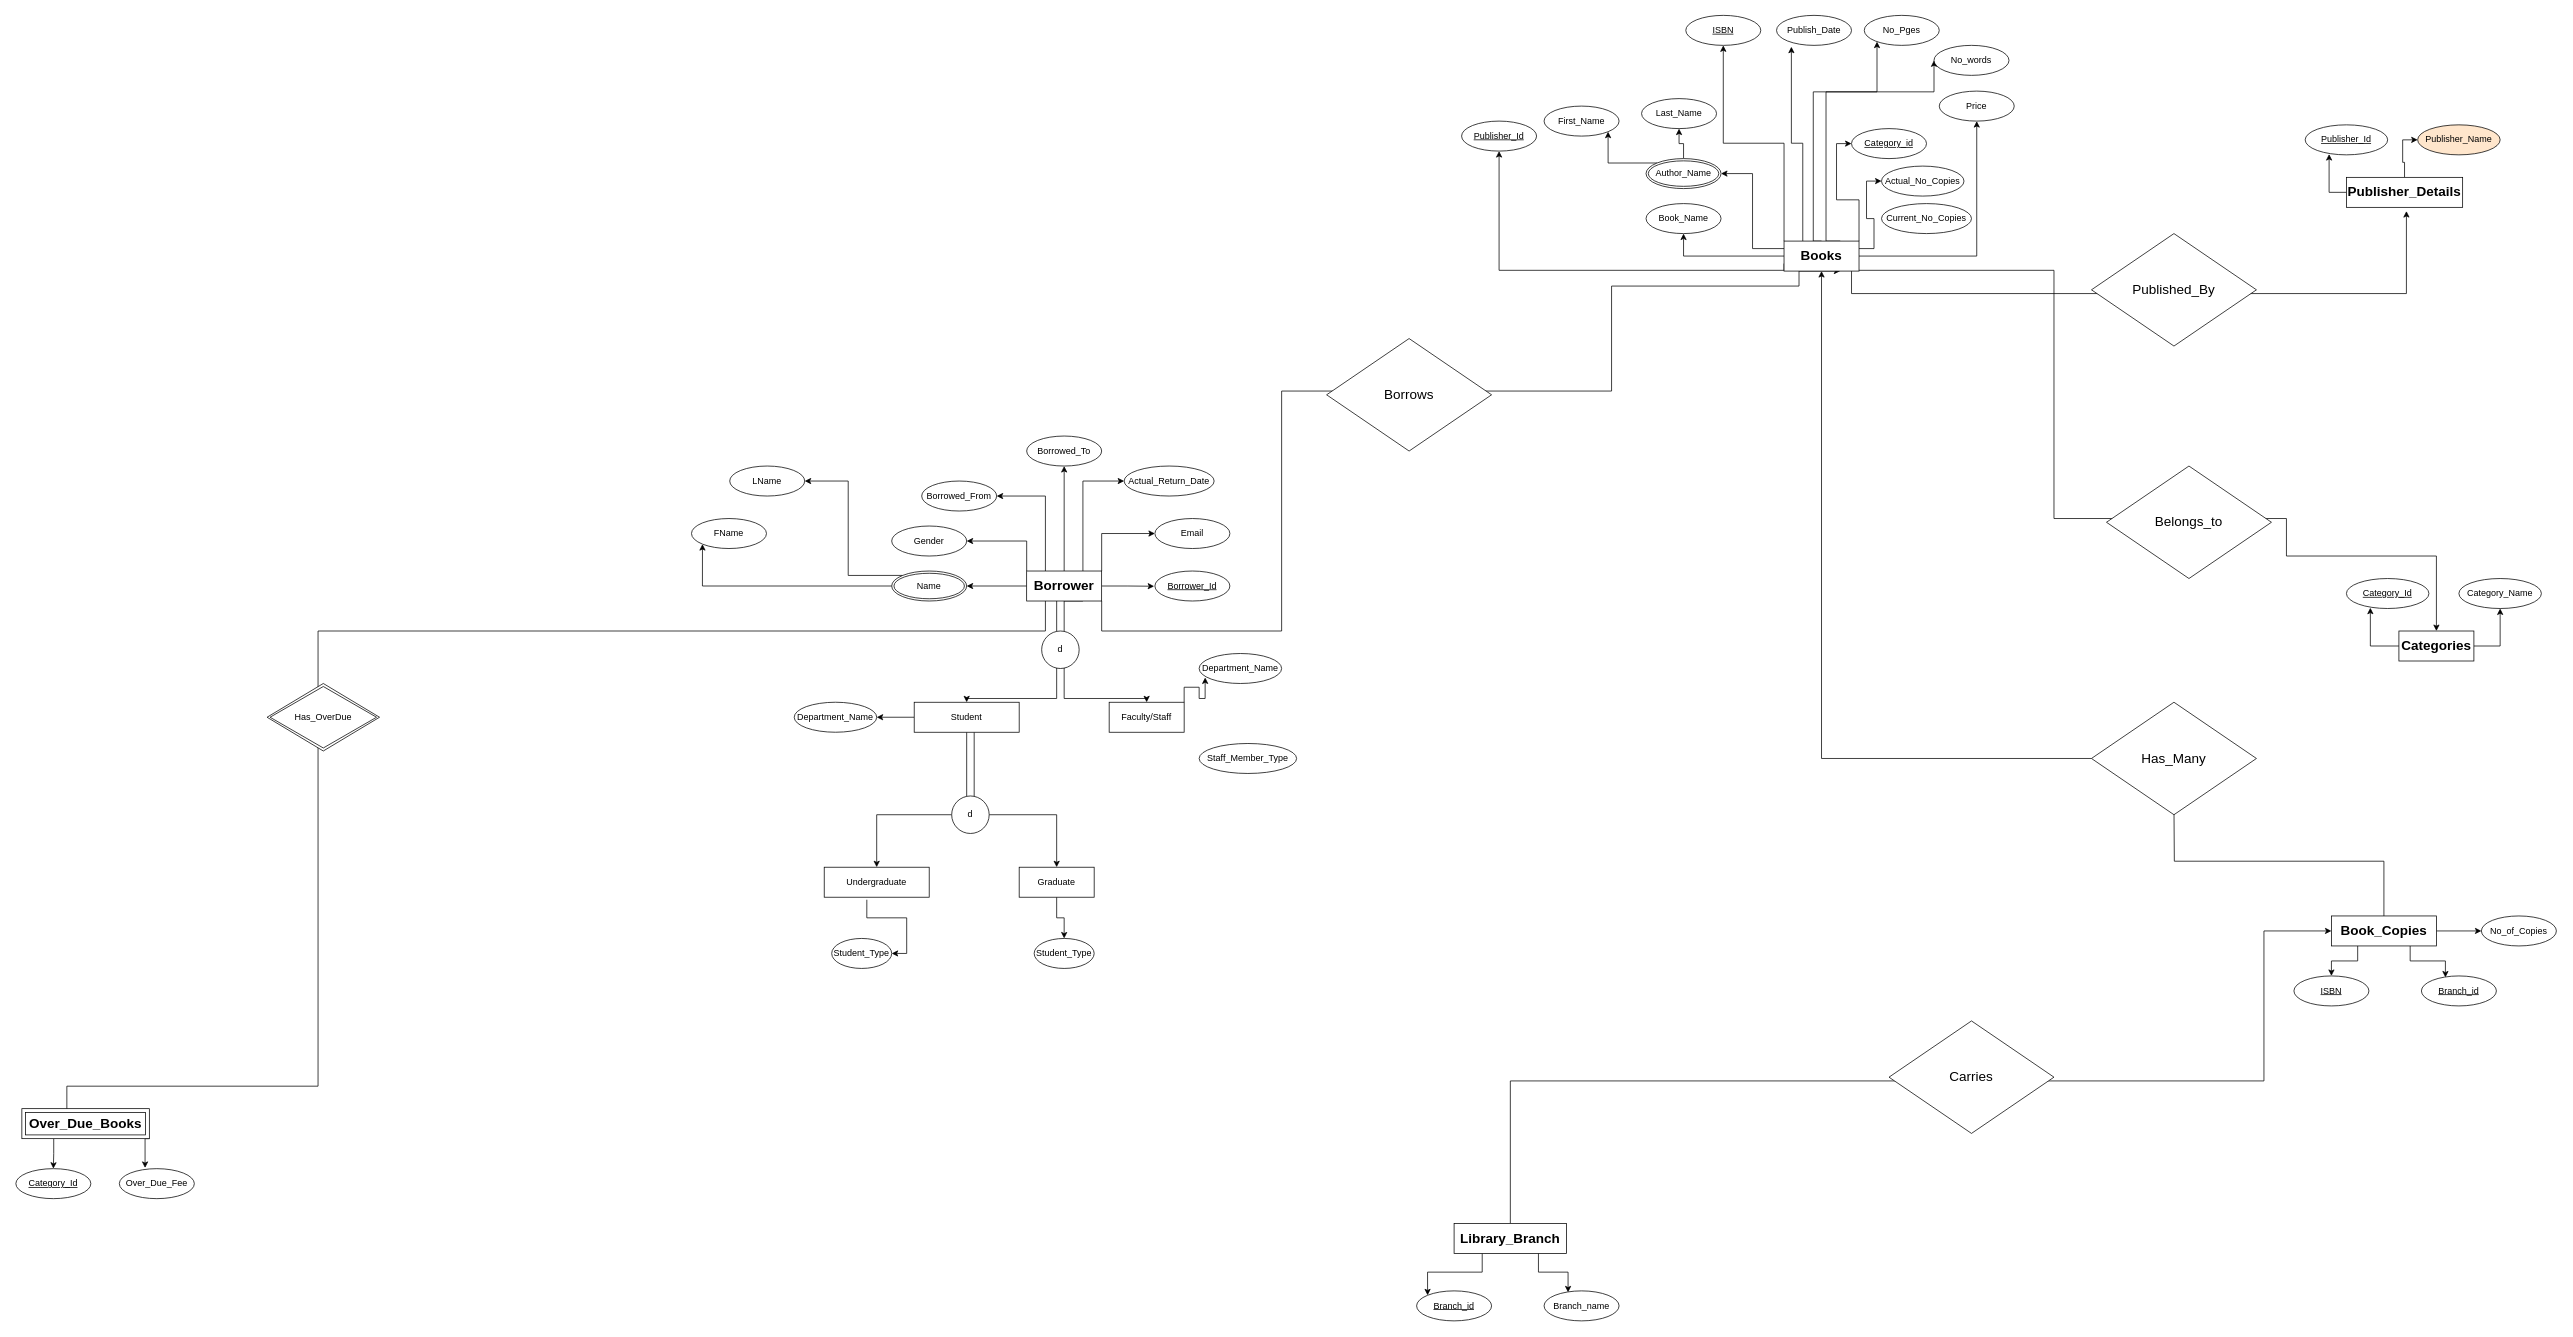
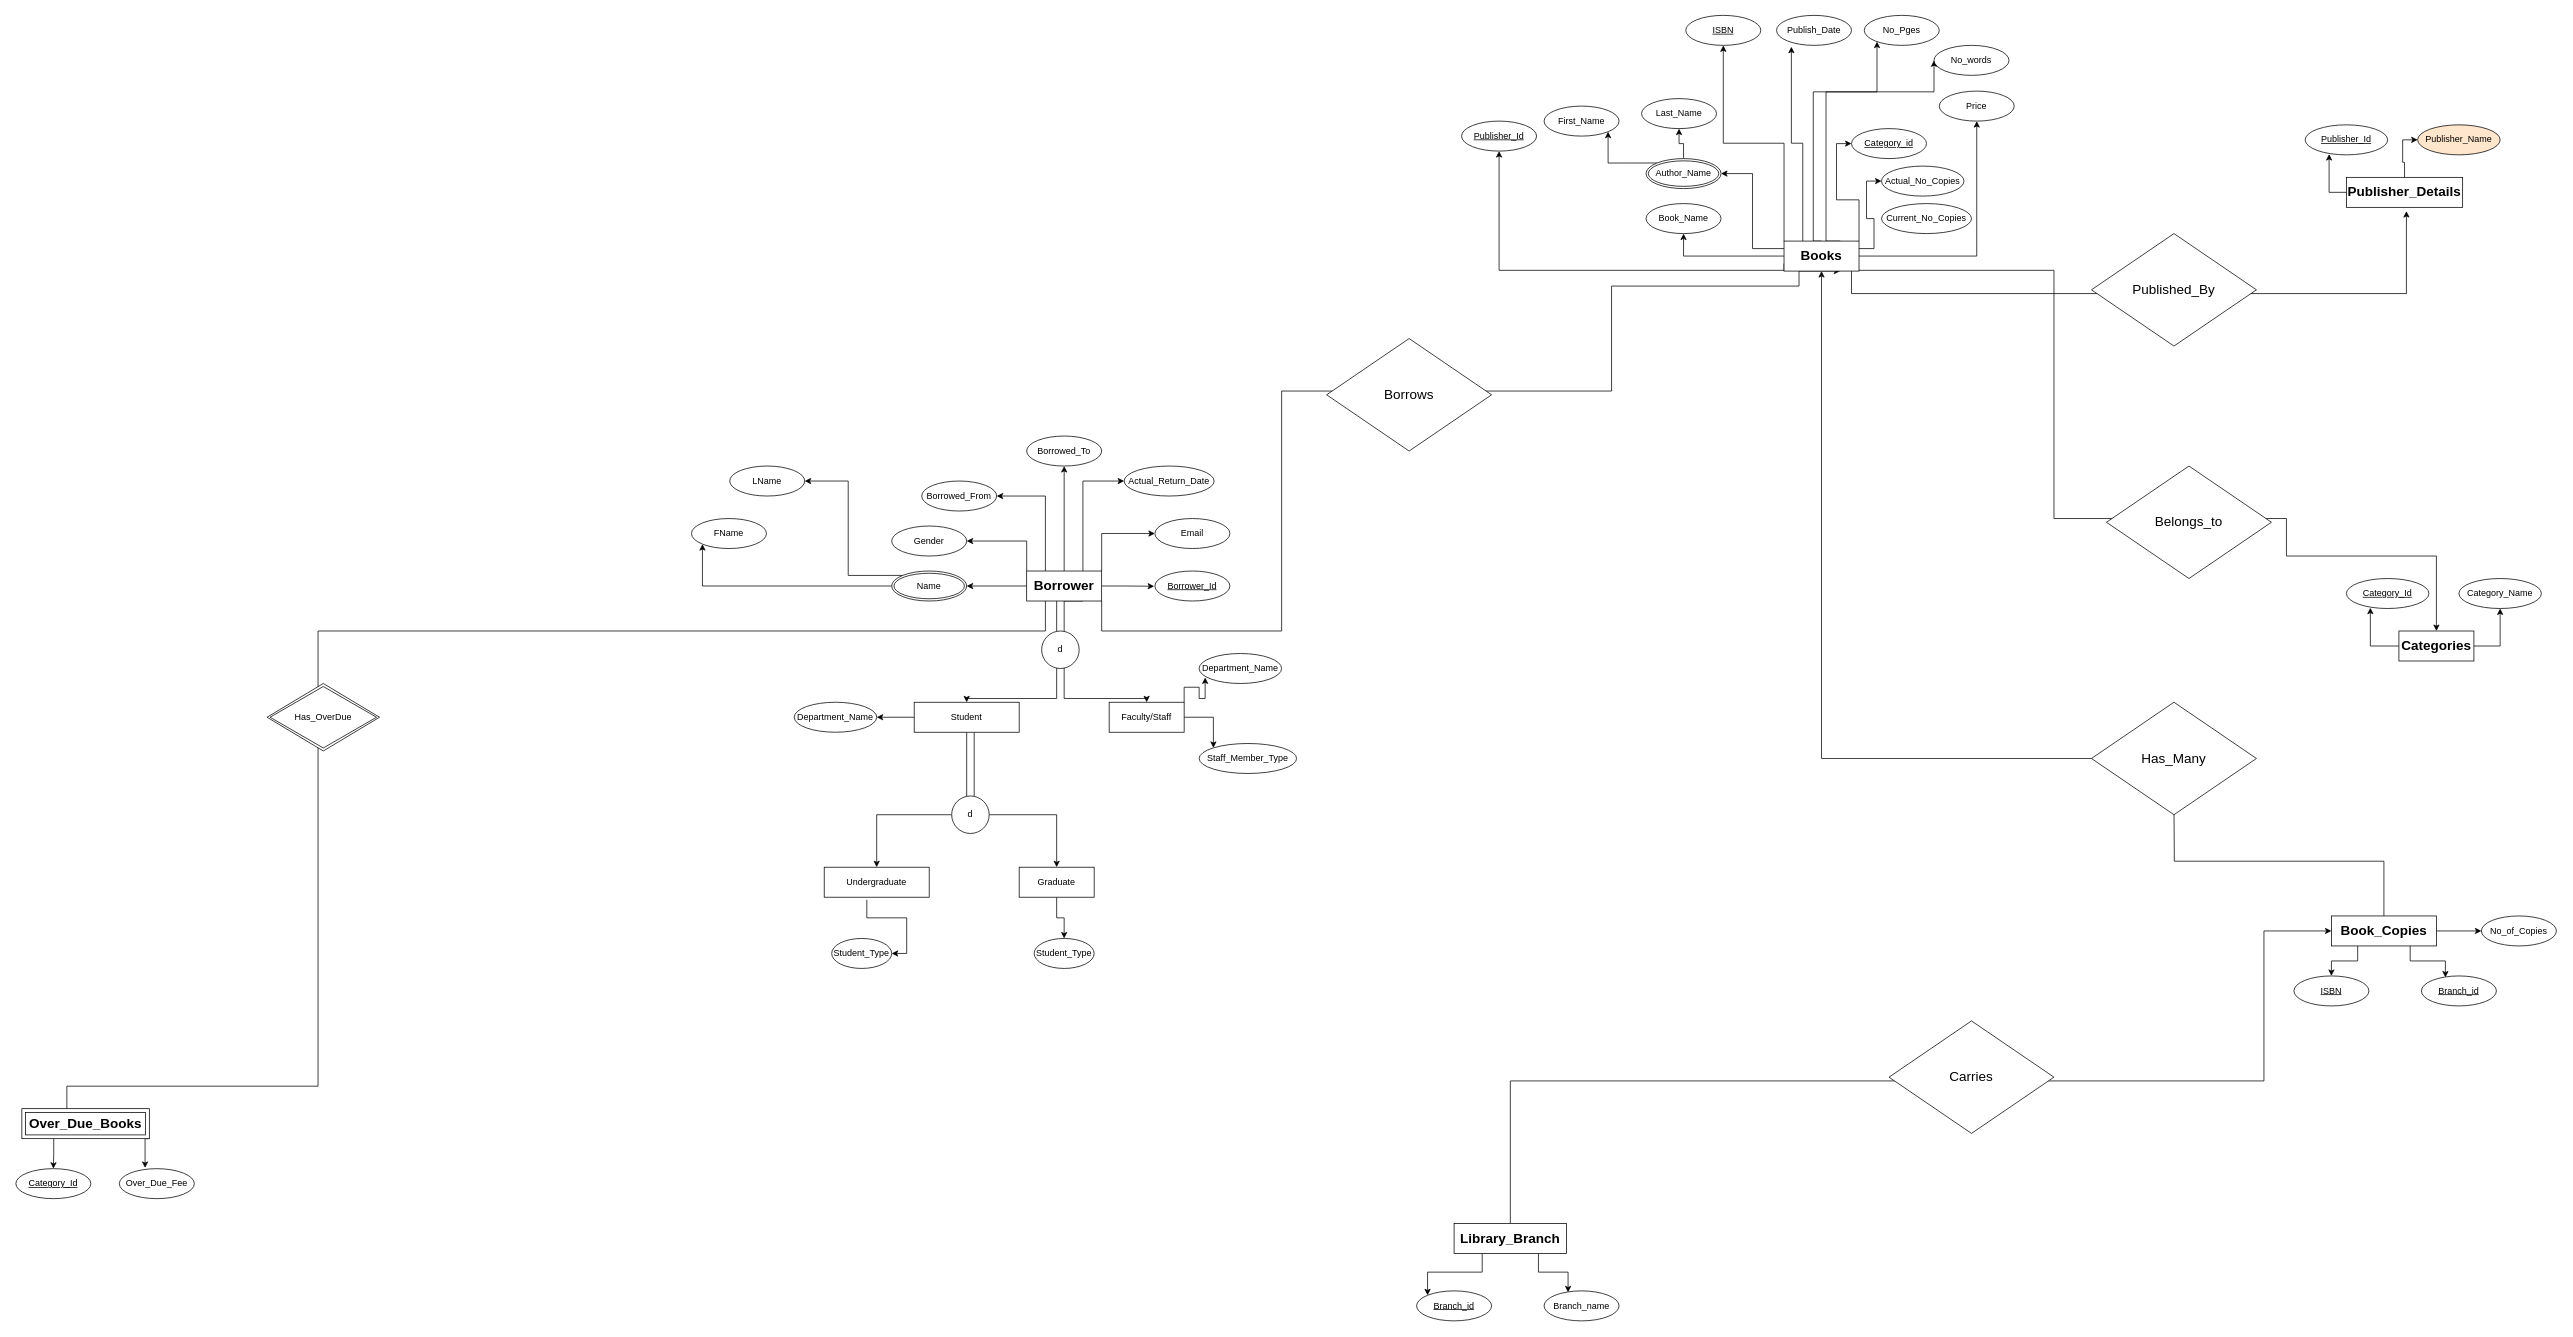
edge "Faculty/Staff" -> "Staff_Member_Type": added
